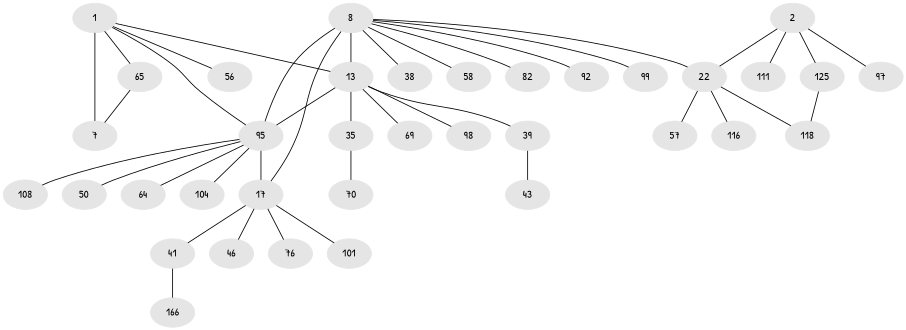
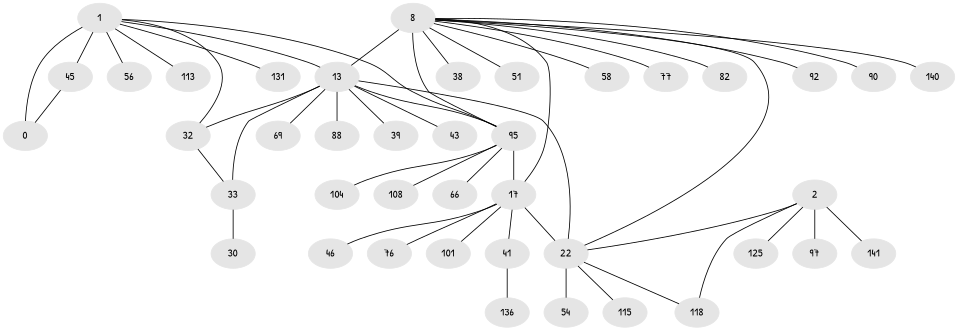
node "65": label "65" -> "45"
node "113": added
node "131": added
node "51": added
node "99": label "99" -> "90"
node "77": added
node "111": label "111" -> "141"
node "140": added
edge "125" -- "118": now "2" -- "118"
edge "13" -- "22": added
node "7": label "7" -> "0"
node "32": added
node "35": label "35" -> "33"
node "98": label "98" -> "88"
node "57": label "57" -> "54"
node "116": label "116" -> "115"
edge "39" -- "43": now "13" -- "43"
node "50": removed
node "64": label "64" -> "66"
node "70": label "70" -> "30"
edge "17" -- "22": added
node "166": label "166" -> "136"
